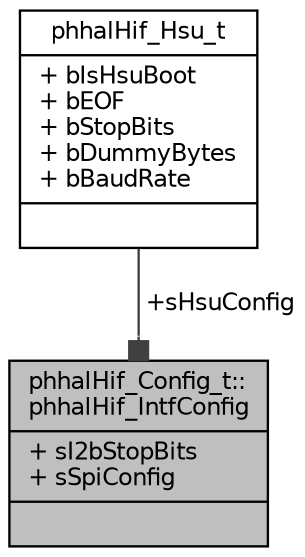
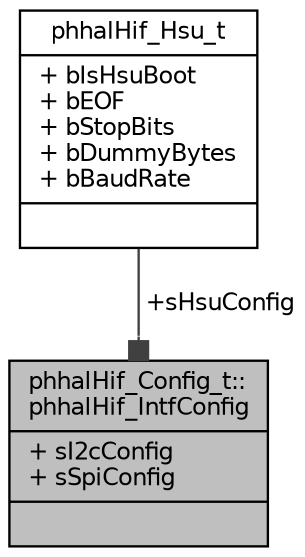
node "phhalHif_Config_t::": text "+ sI2bStopBits" -> "+ sI2cConfig"
